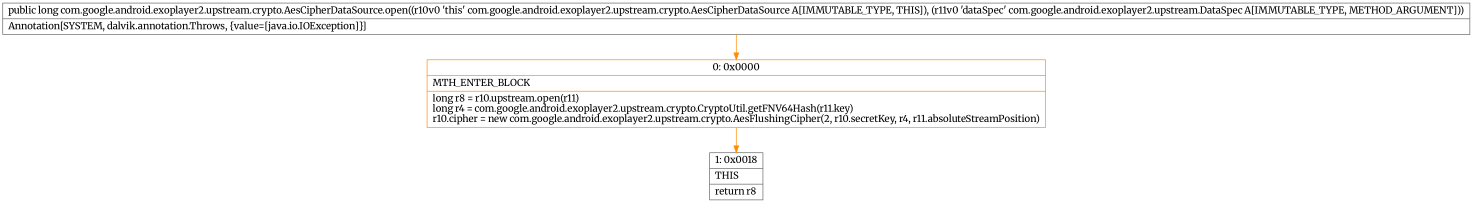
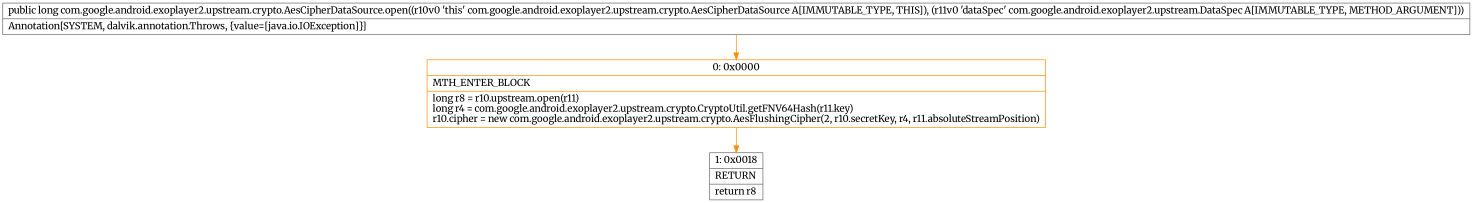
node "1: 0x0018": text "THIS" -> "RETURN"
